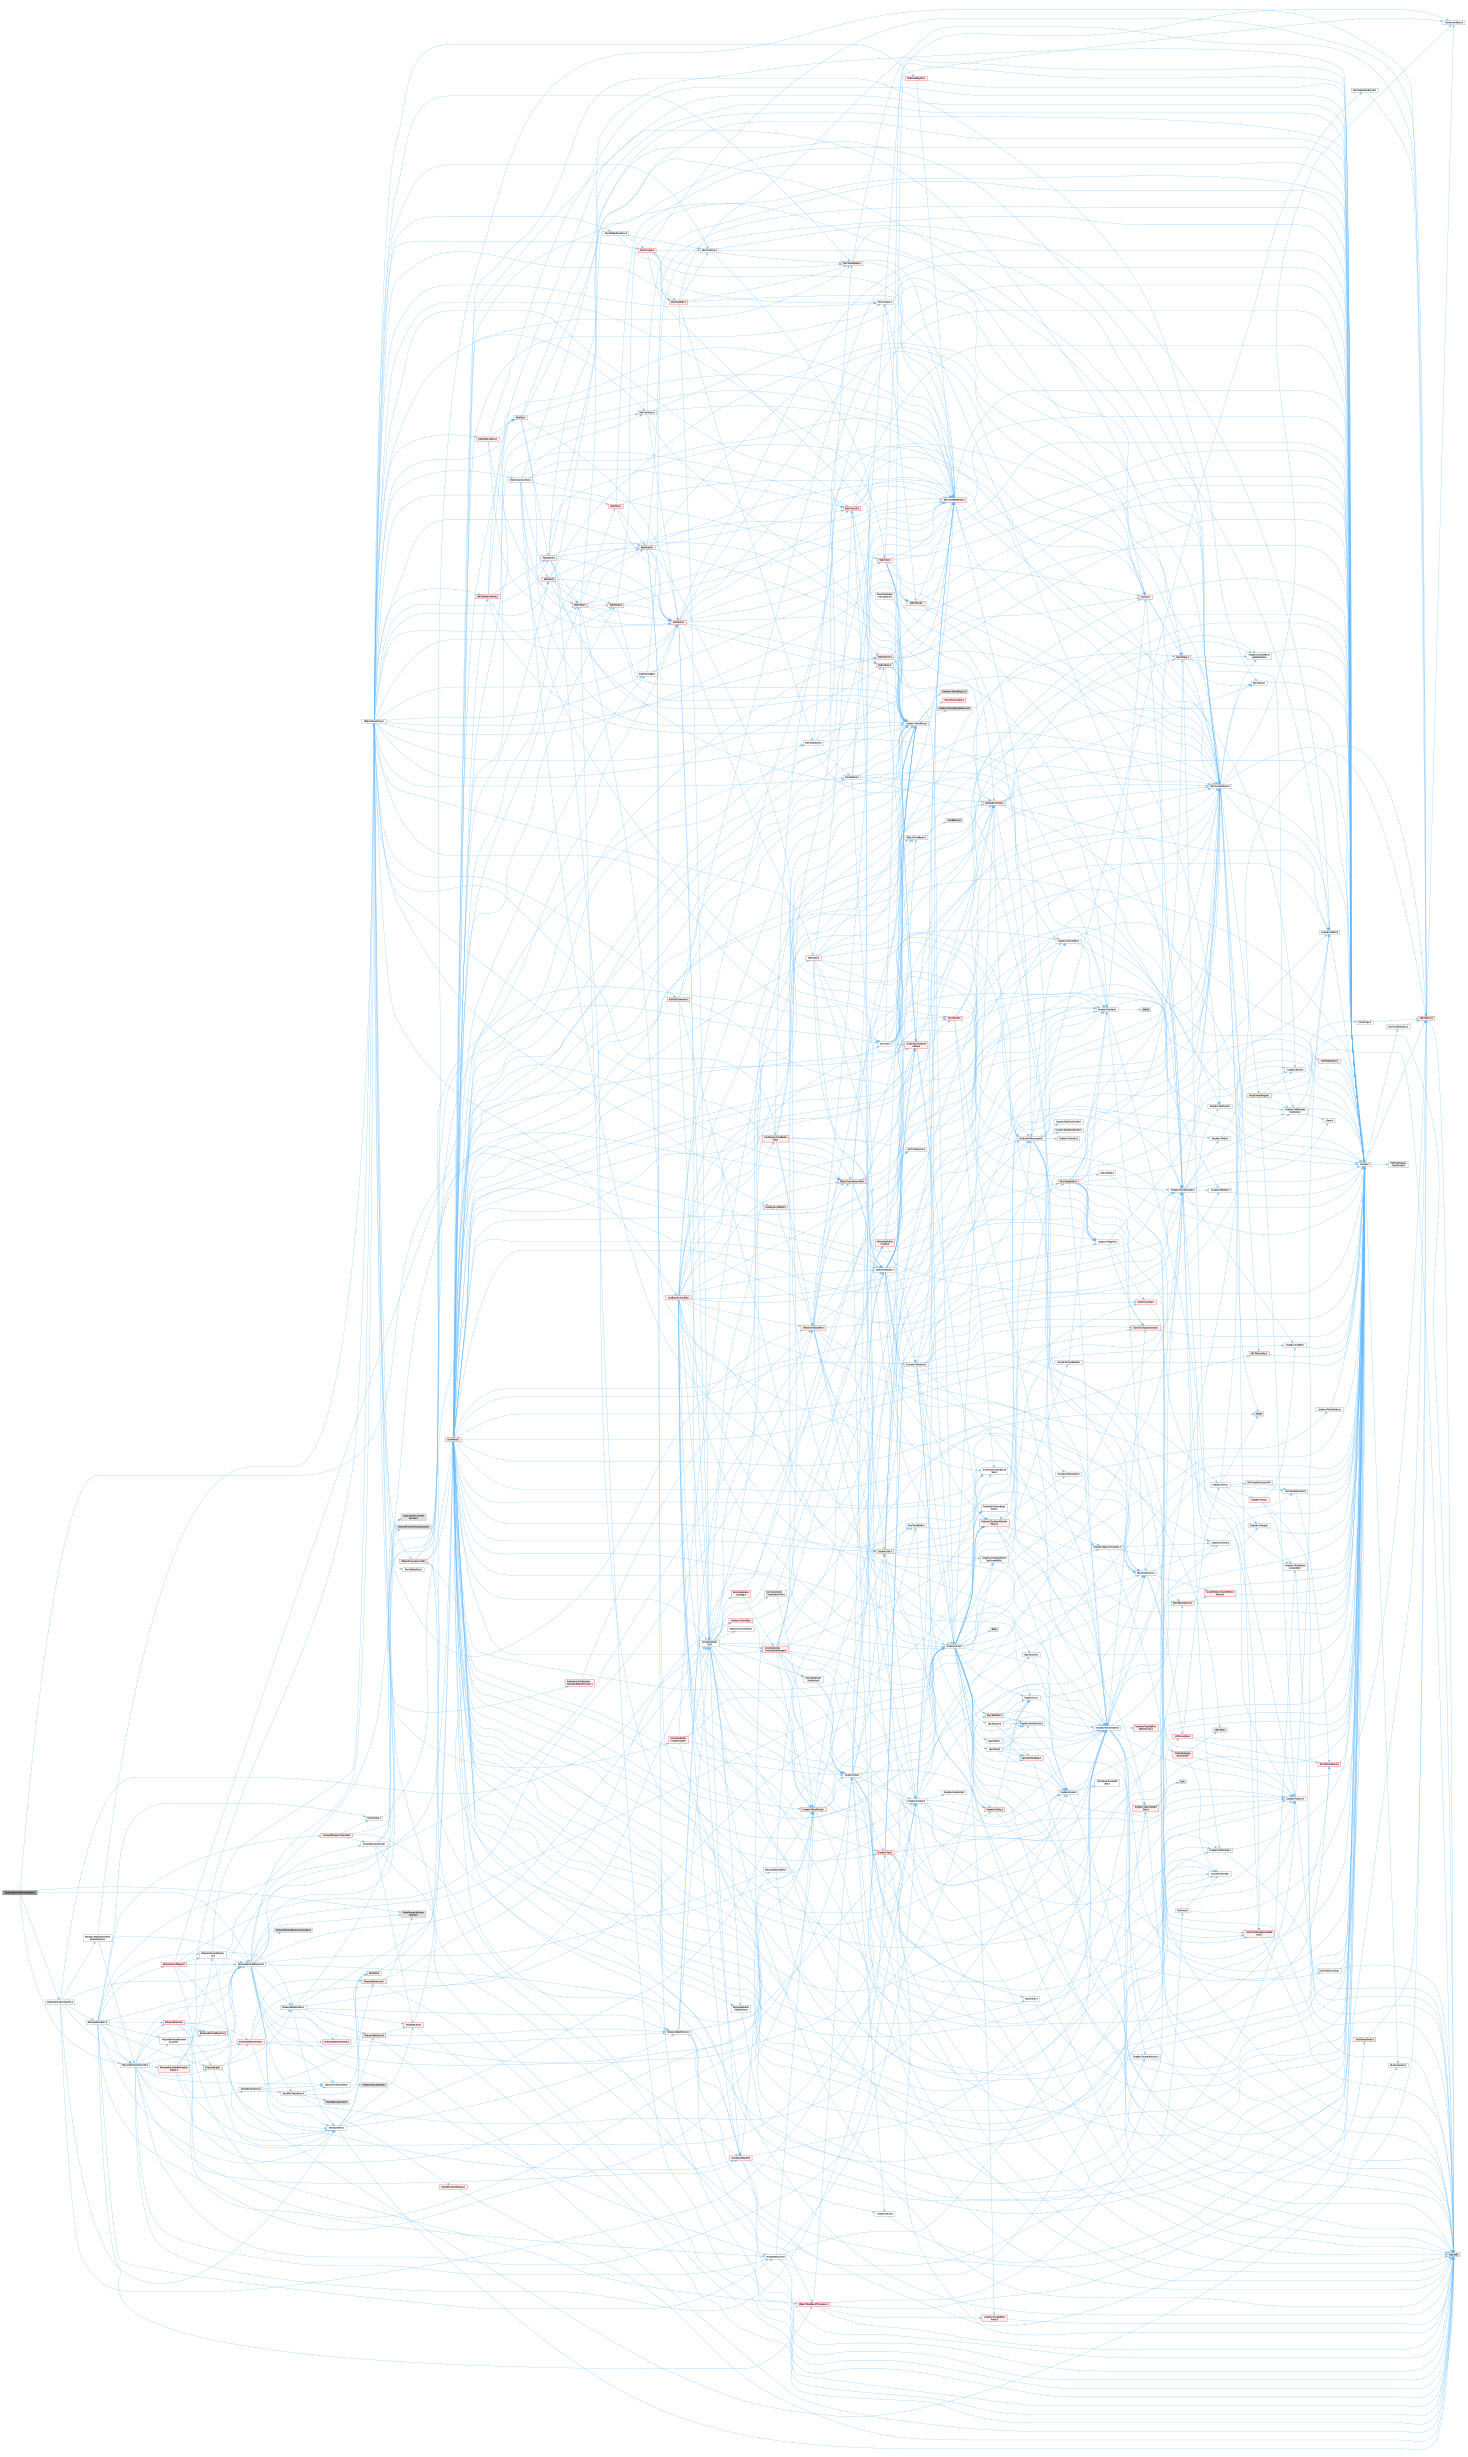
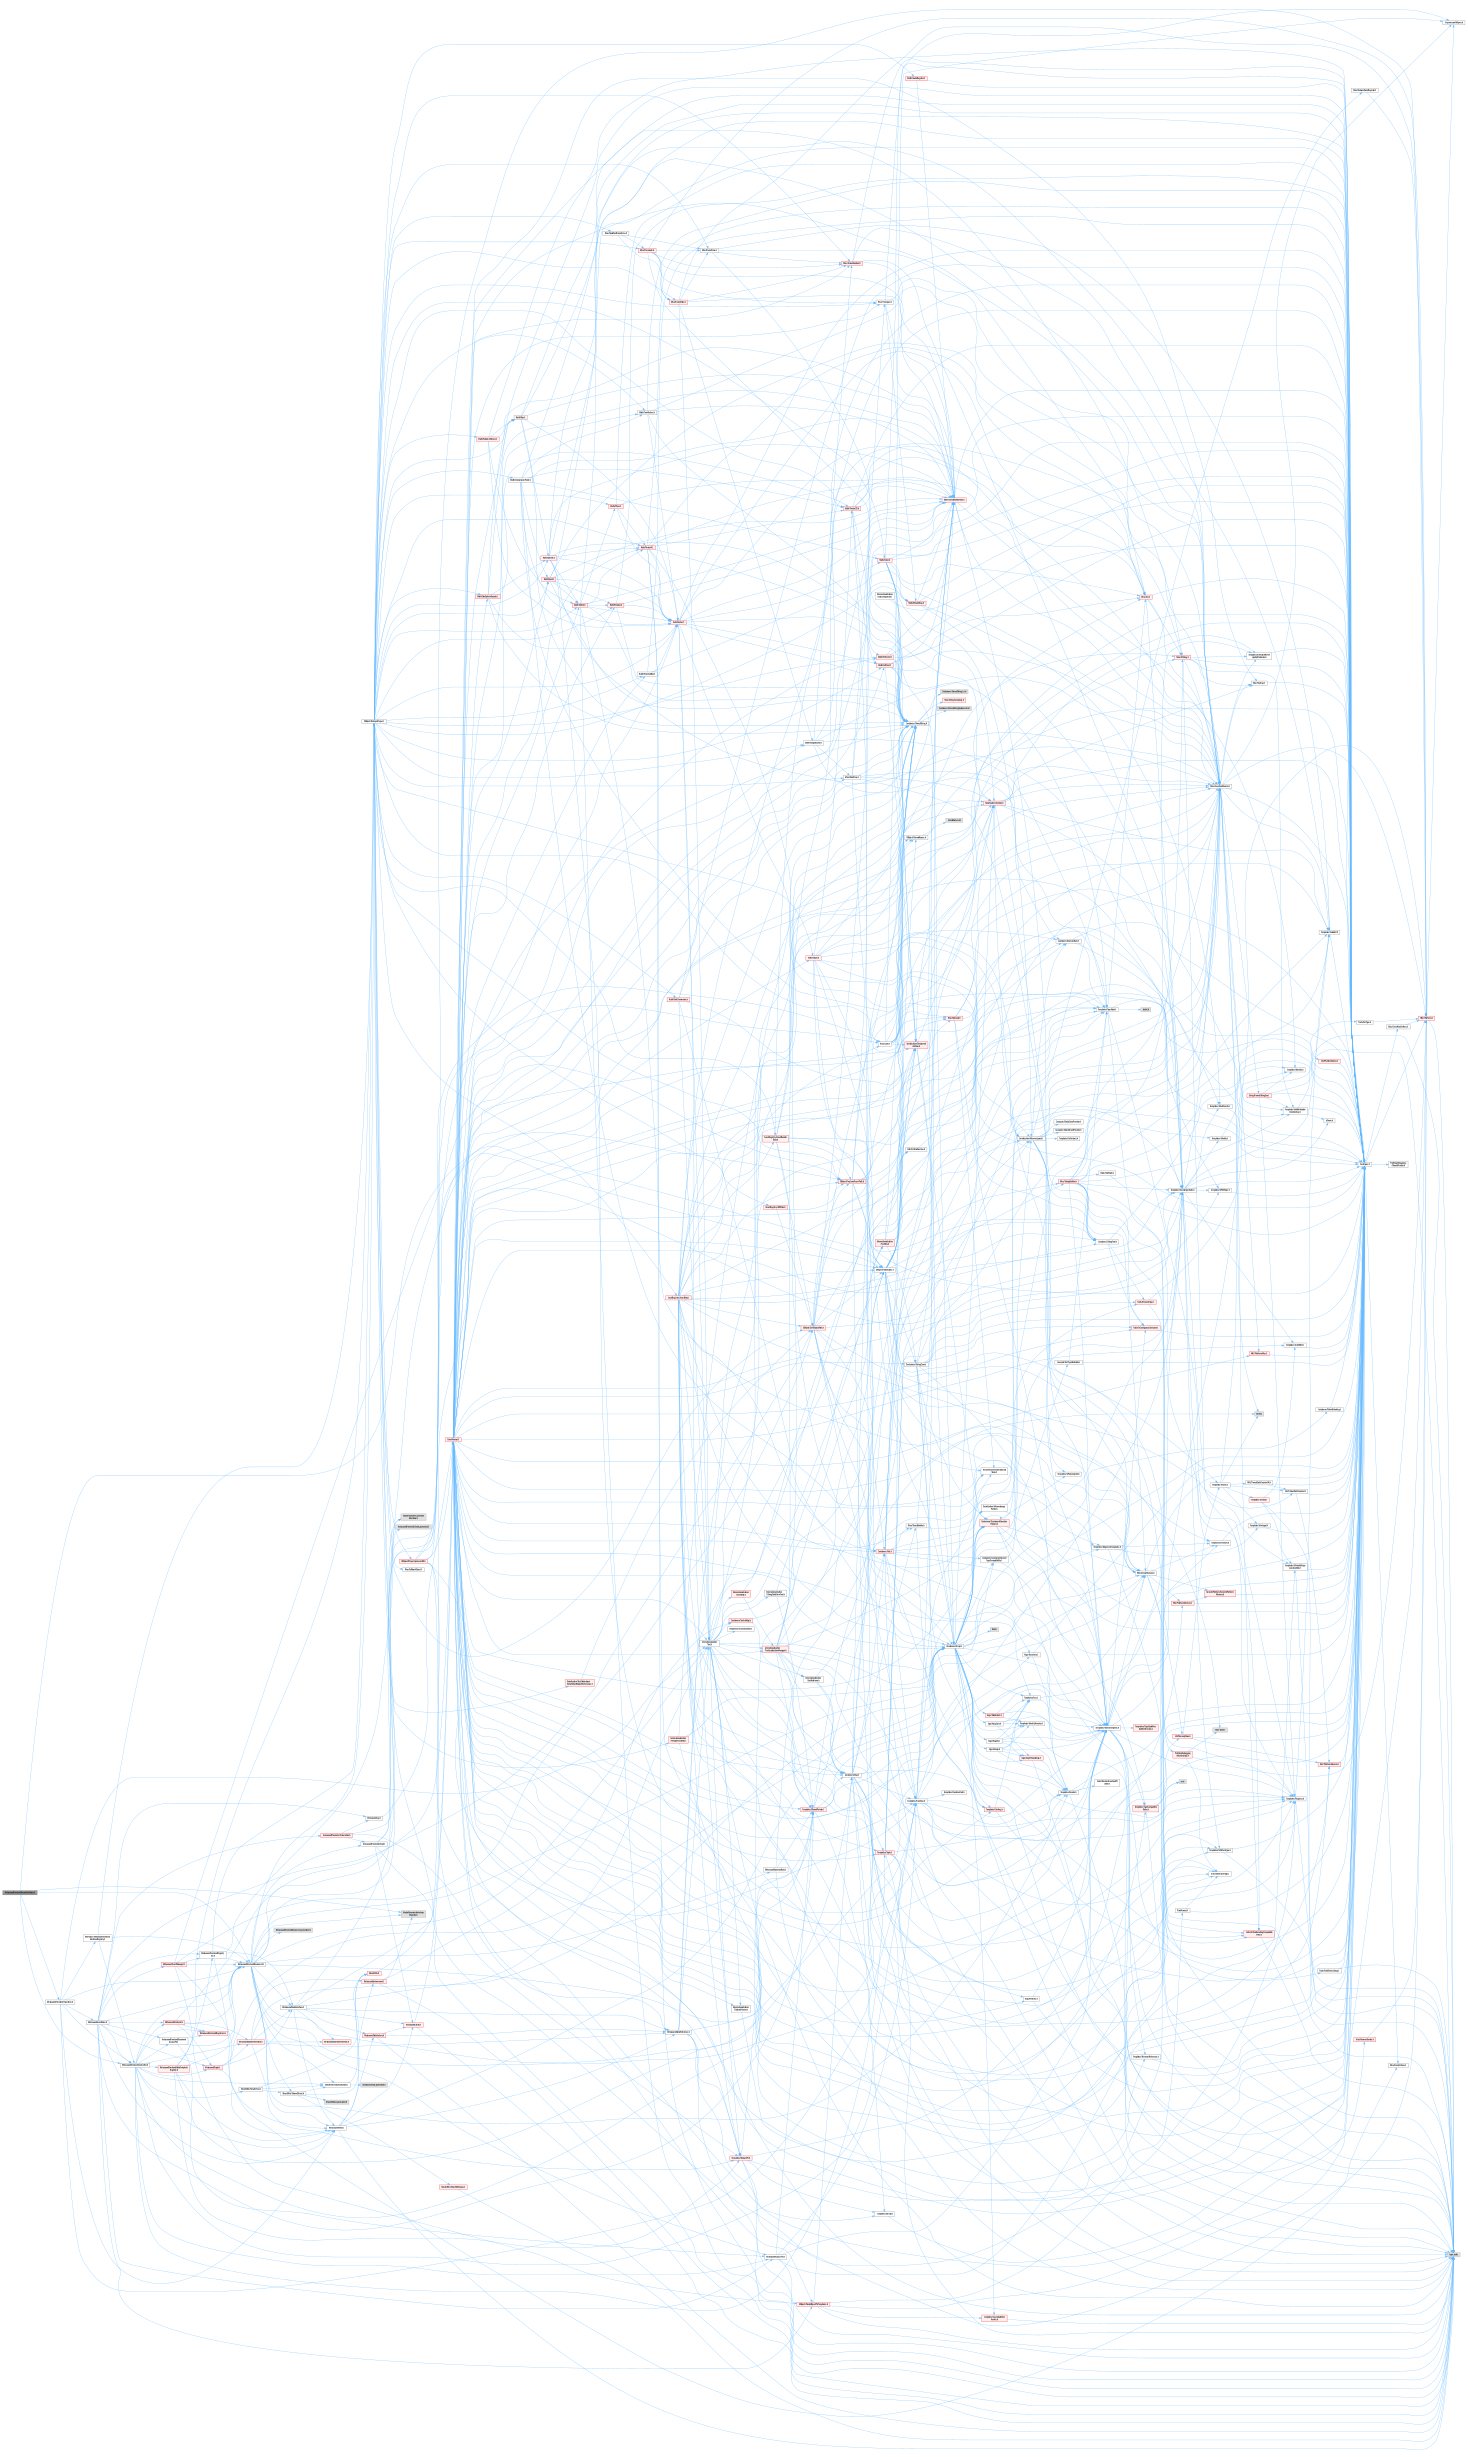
edge "Math/Vector.h" -> "Math/Vector2D.h": removed
node "Math/Interval.h": label "Math/Interval.h" -> "Math/BinaryHeap.h"
edge "CoreMinimal.h" -> "Templates/IsArray.h": added
edge "MetasoundGraph.h" -> "Algo/StableSort.h": now "MetasoundGraph.h" -> "Containers/Array.h"
edge "MetasoundFrontend.h" -> "Templates/UniquePtr.h": now "MetasoundFrontendNodeTemplate Registry.h" -> "Templates/UniquePtr.h"
